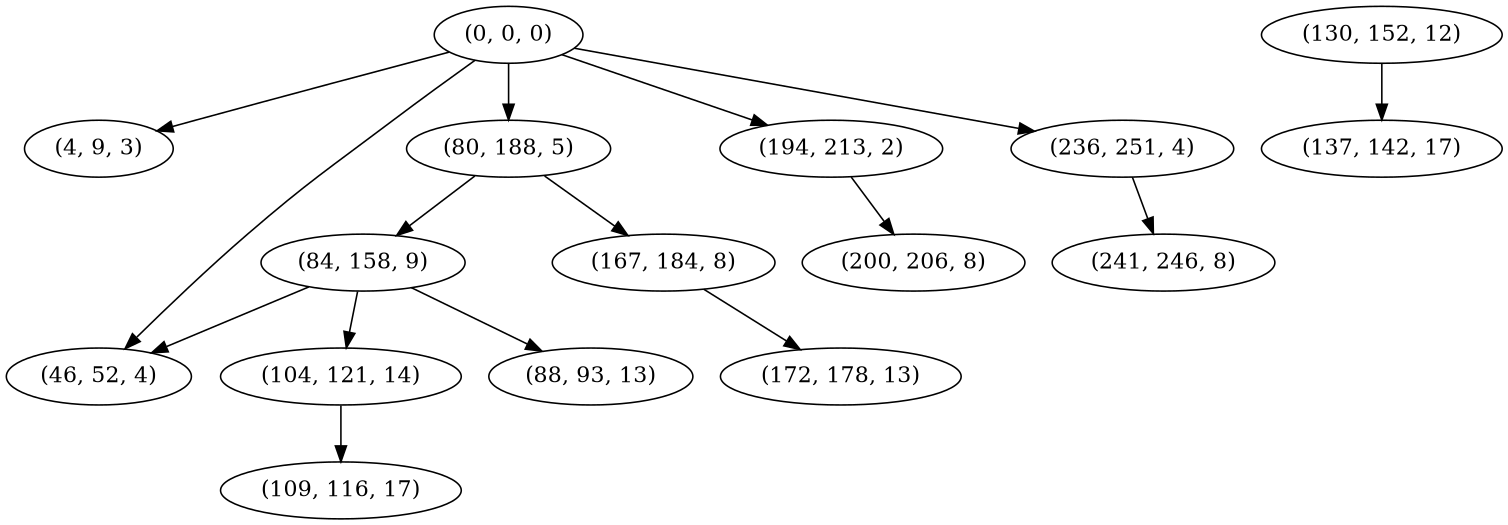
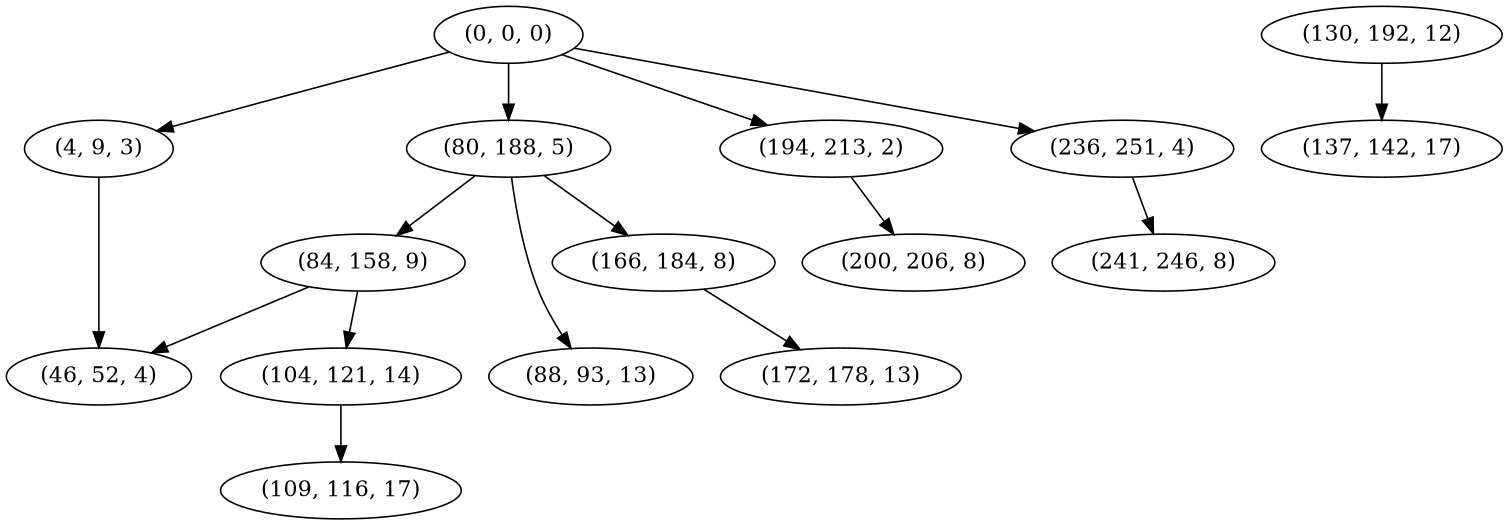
node "(130, 152, 12)": label "(130, 152, 12)" -> "(130, 192, 12)"
edge "(0, 0, 0)" -> "(46, 52, 4)": now "(4, 9, 3)" -> "(46, 52, 4)"
node "(167, 184, 8)": label "(167, 184, 8)" -> "(166, 184, 8)"
edge "(84, 158, 9)" -> "(88, 93, 13)": now "(80, 188, 5)" -> "(88, 93, 13)"
